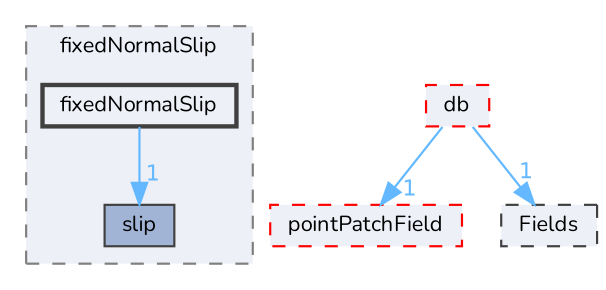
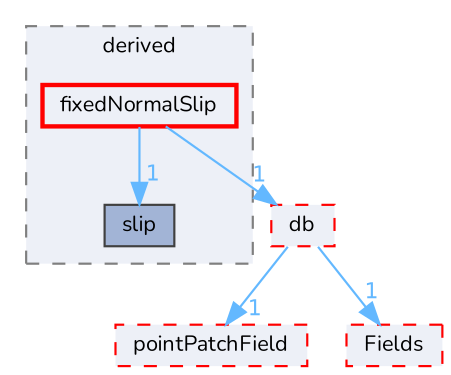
cluster "fixedNormalSlip": label "fixedNormalSlip" -> "derived"
node "fixedNormalSlip": color grey25 -> red
edge "fixedNormalSlip" -> "db": added
node "Fields": color grey25 -> red
